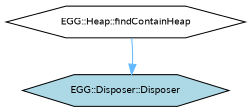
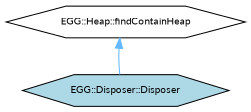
edge "EGG::Heap::findContainHeap" -> "EGG::Disposer::Disposer": reversed
